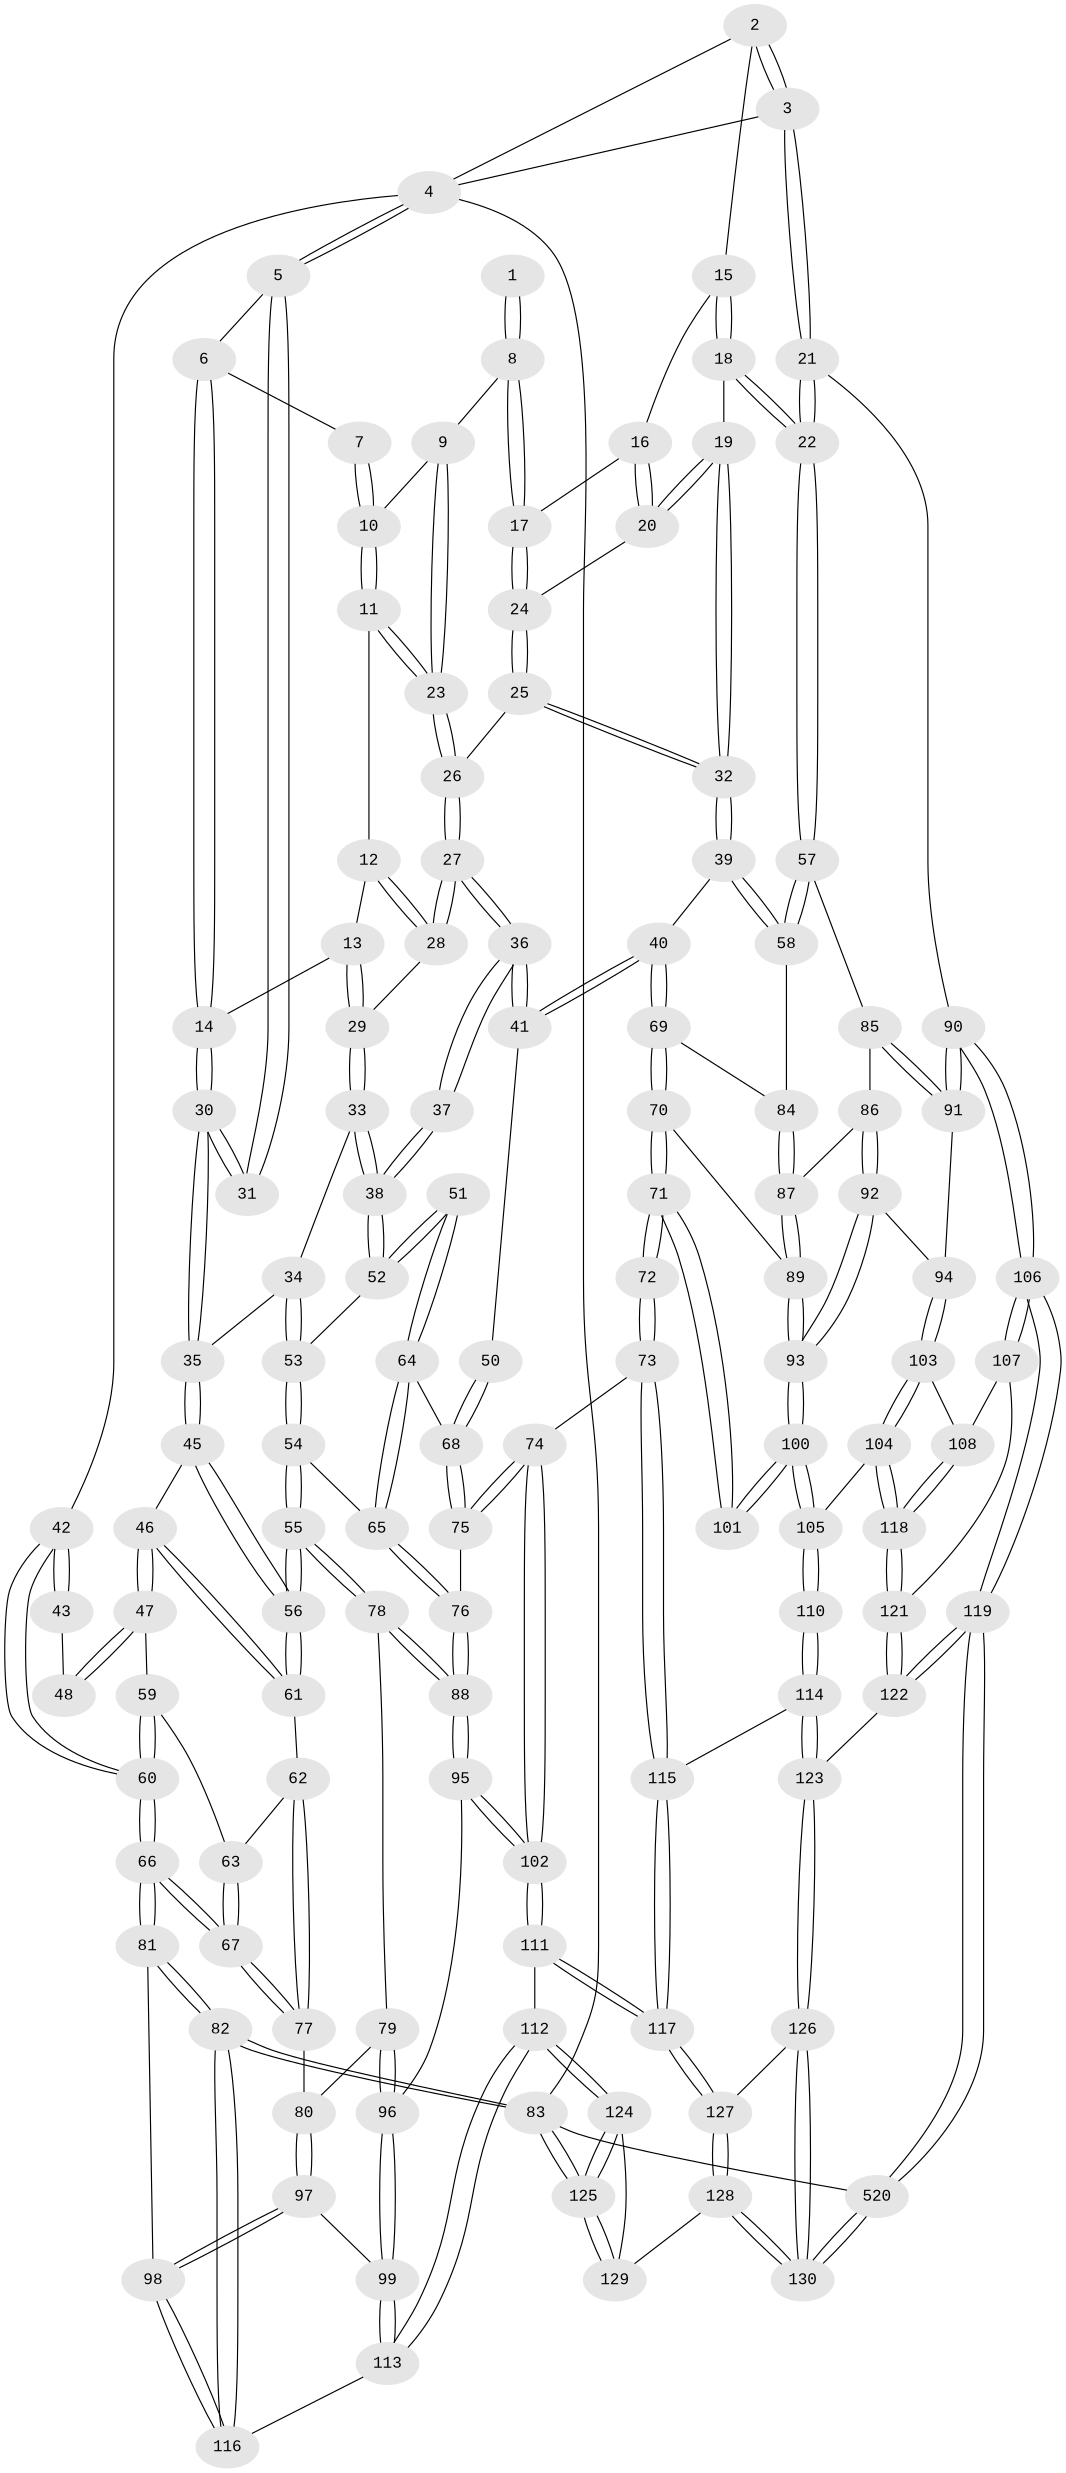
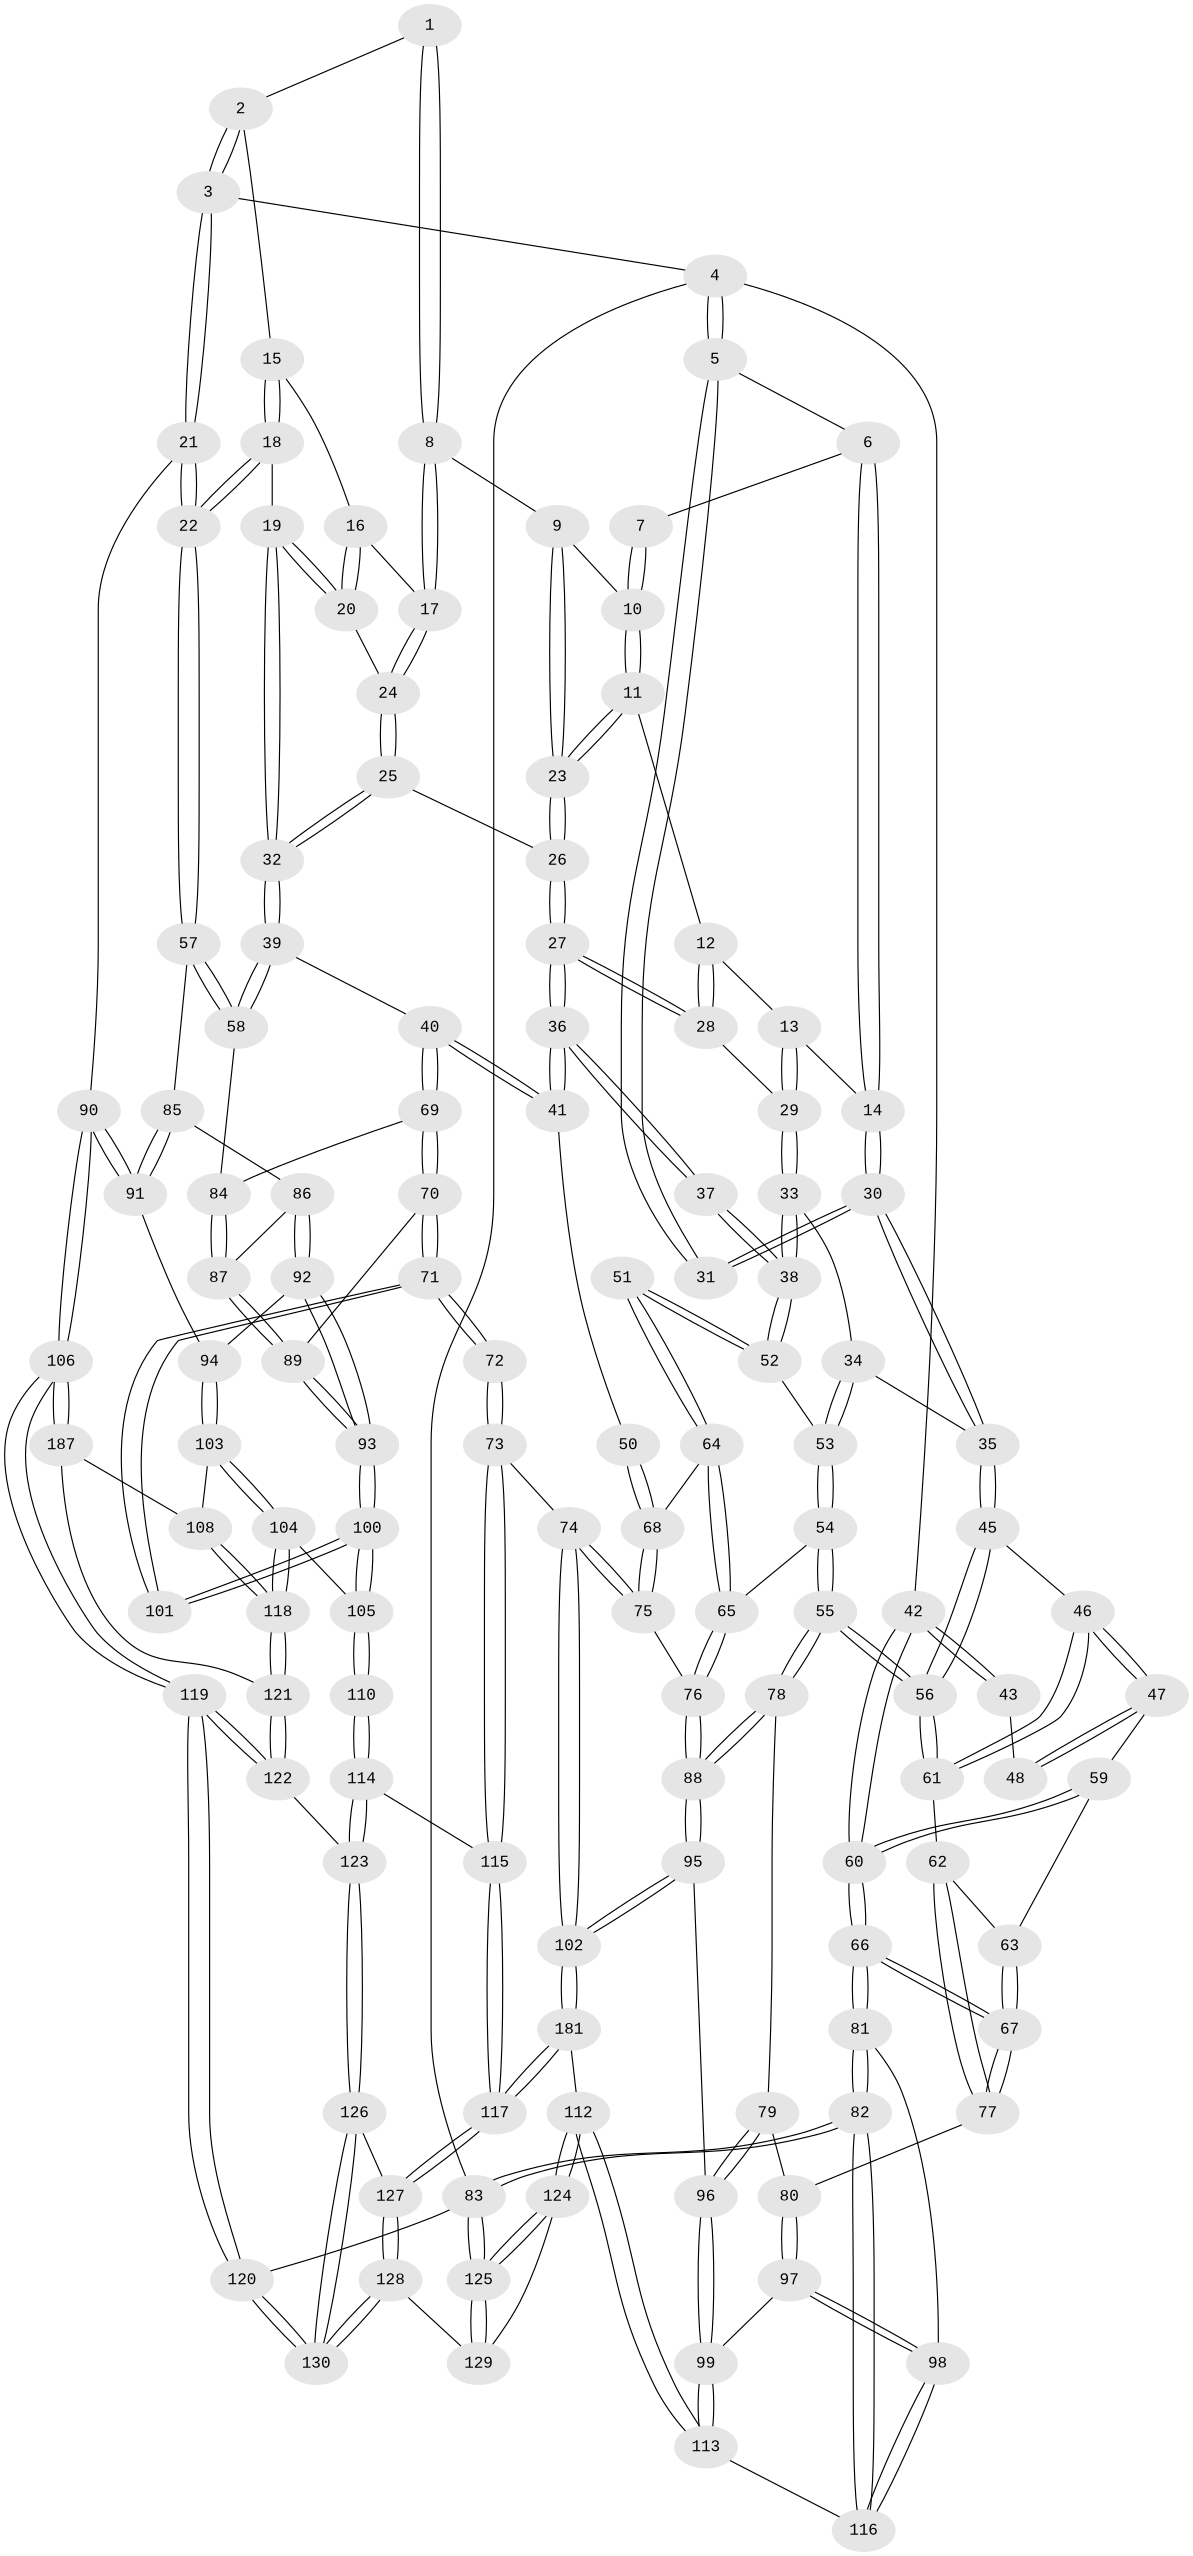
edge "2" -- "4": now "2" -- "1"
node "107": label "107" -> "187"
node "111": label "111" -> "181"
node "520": label "520" -> "120"
